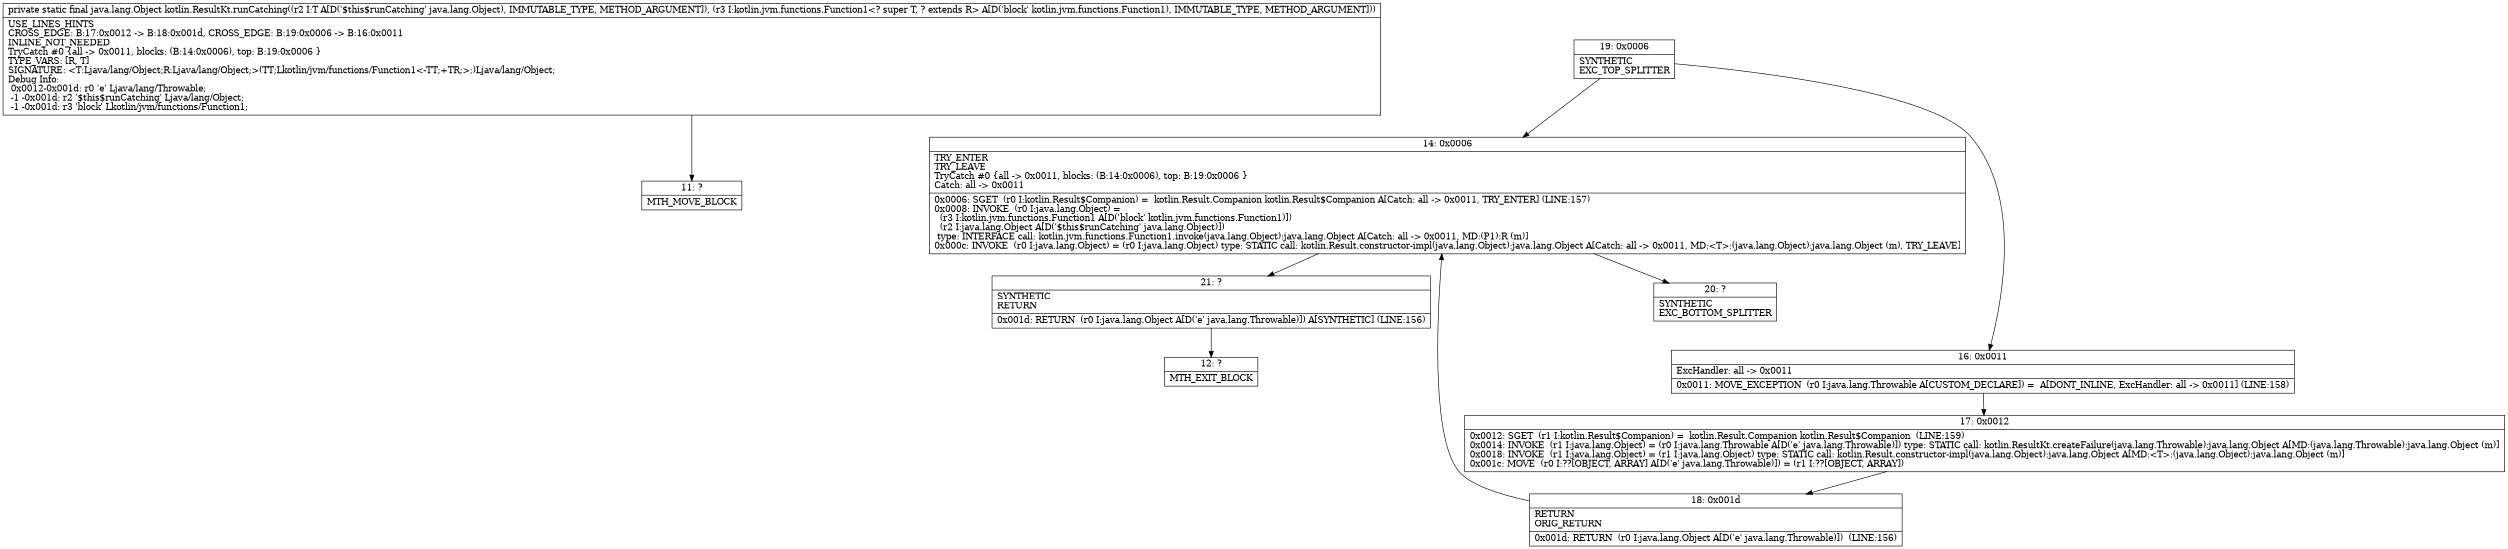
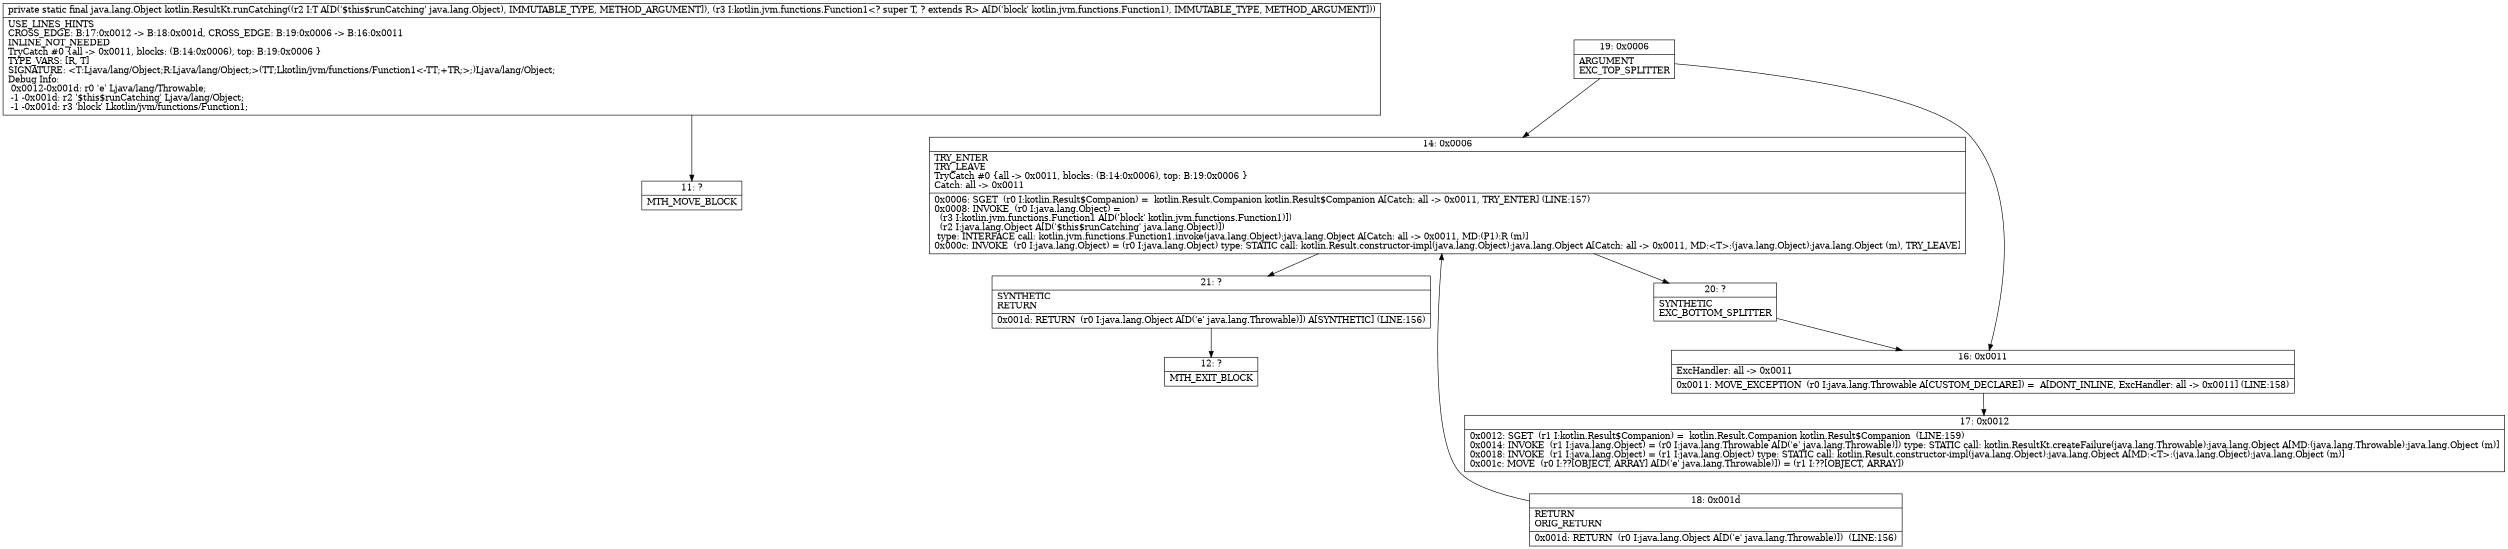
node "19: 0x0006": text "SYNTHETIC" -> "ARGUMENT"
edge "20: ?" -> "16: 0x0011": added
edge "17: 0x0012" -> "18: 0x001d": removed
